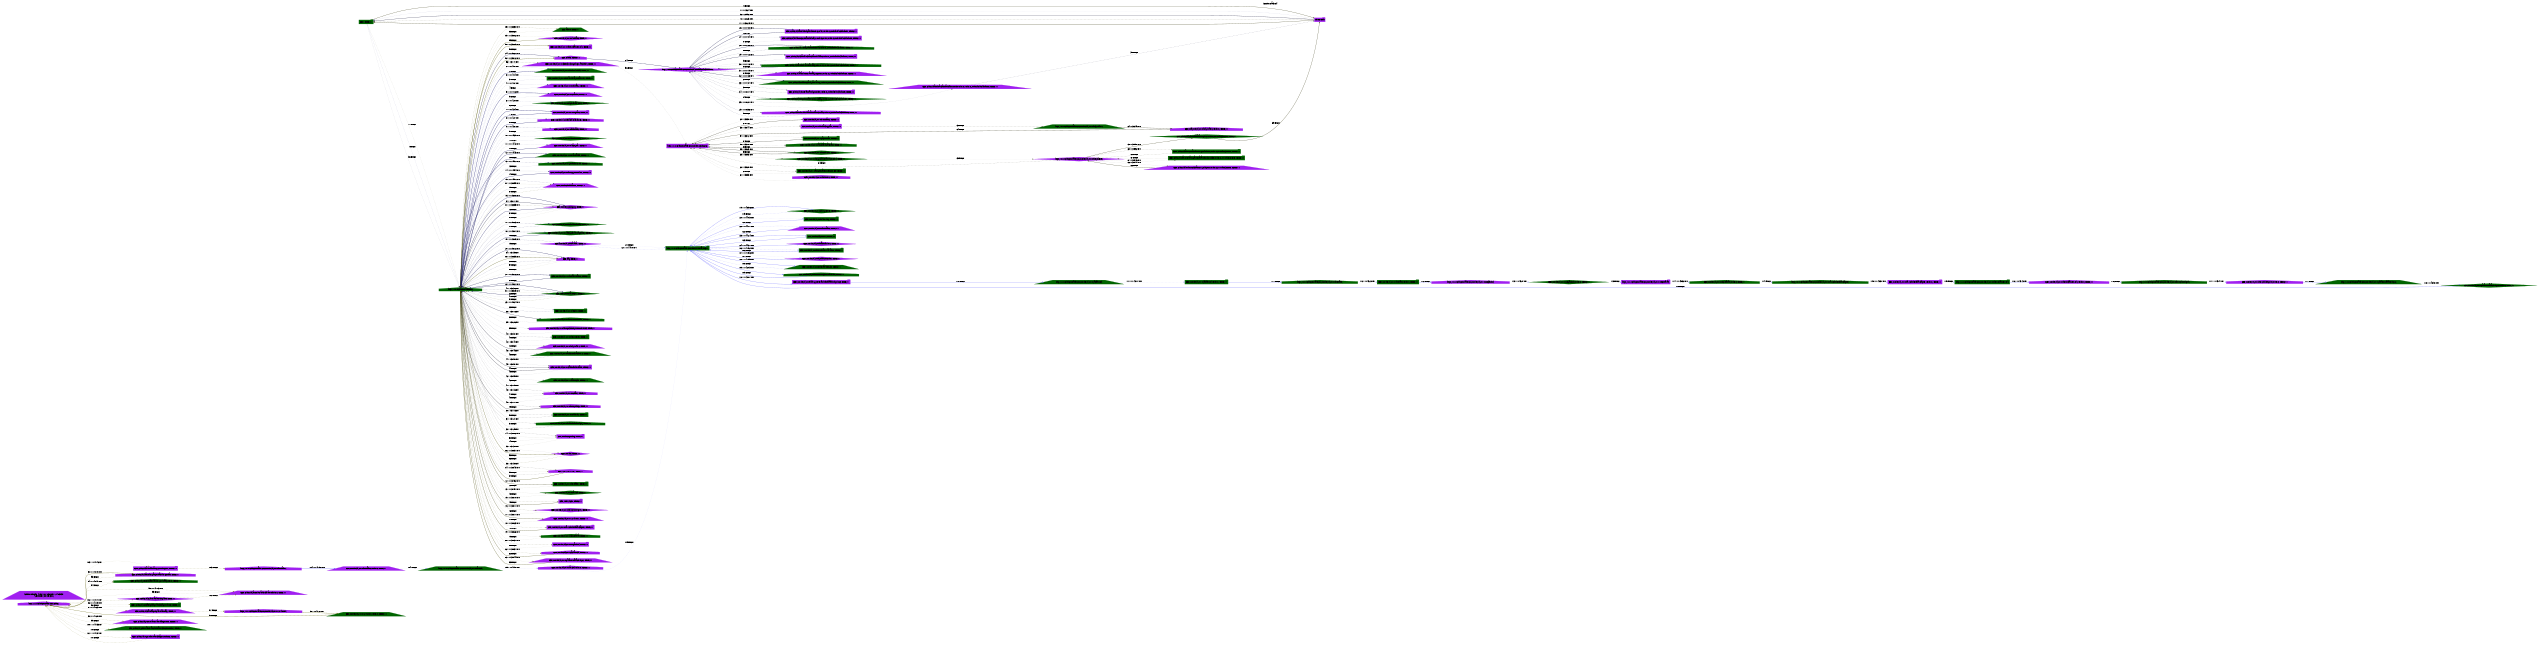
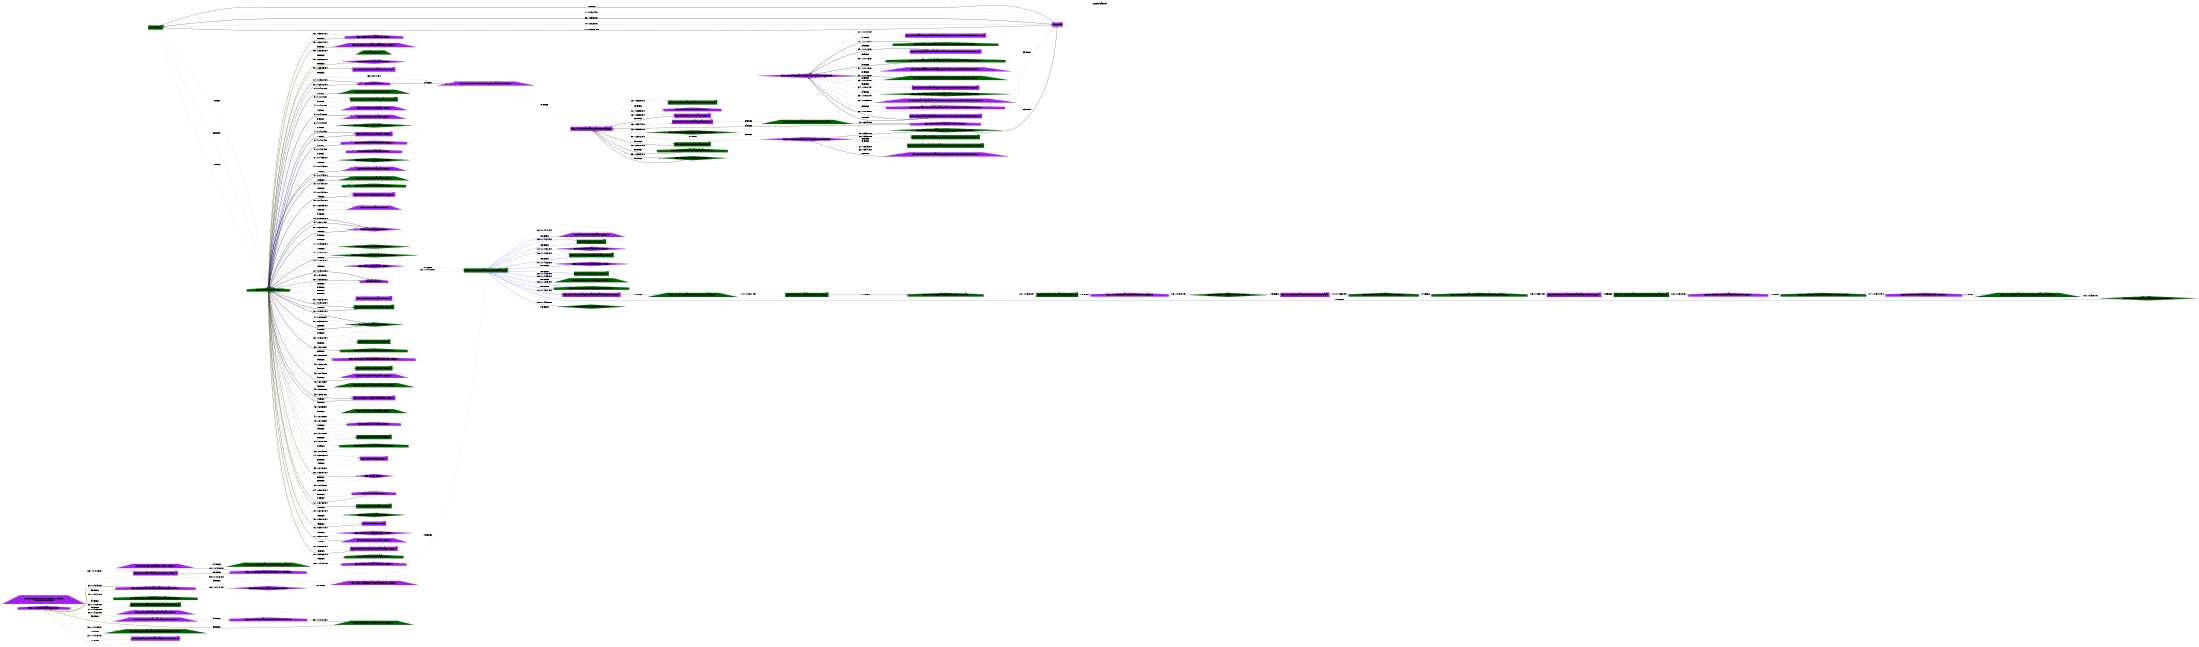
edge "GET /critics/ HTTP/1.1" -> "http://www.criticcomrade.com/movies/id/2009-sherlock-holmes/": now "GET /critics/ HTTP/1.1" -> "GET /movies/id/2010-cheech--chongs-hey-watch-this/ HTTP/1.1"
edge "GET /movies/id/2010-cheech--chongs-hey-watch-this/ HTTP/1.1" -> "http://www.criticcomrade.com/movies/coming-up/": label "56 BACK" -> "87 BACK"
node "GET /marjorie/id/2010-holy-rollers/reviews/ HTTP/1.1": label "GET /marjorie/id/2010-holy-rollers/reviews/ HTTP/1.1" -> "GET /movies/id/2010-holy-rollers/reviews/ HTTP/1.1"
node "GET /movies/id/2010-in-my-sleep/ HTTP/1.1": removed
edge "GET /critics/id/avi-offer-at-nyc-movie-guru/ HTTP/1.1" -> "http://www.criticcomrade.com/movies/id/2010-hereafter/": style dashed -> bold
edge "http://www.criticcomrade.com/movies/id/2010-hereafter/" -> "GET /movies/id/2010-hereafter/reviews/ HTTP/1.1": reversed
edge "http://www.criticcomrade.com/critics/" -> "GET /critics/id/ty-burr-at-boston-globe/ HTTP/1.1": now "GET /critics/id/shawn-levy-at-portland-oregonian/ HTTP/1.1" -> "GET /critics/id/ty-burr-at-boston-globe/ HTTP/1.1"
edge "GET /critics/id/claudia-puig-at-usa-today/ HTTP/1.1" -> "http://www.criticcomrade.com/movies/id/2010-127-hours/": now "GET /critics/id/peter-travers-at-rolling-stone/ HTTP/1.1" -> "http://www.criticcomrade.com/movies/id/2010-127-hours/"
